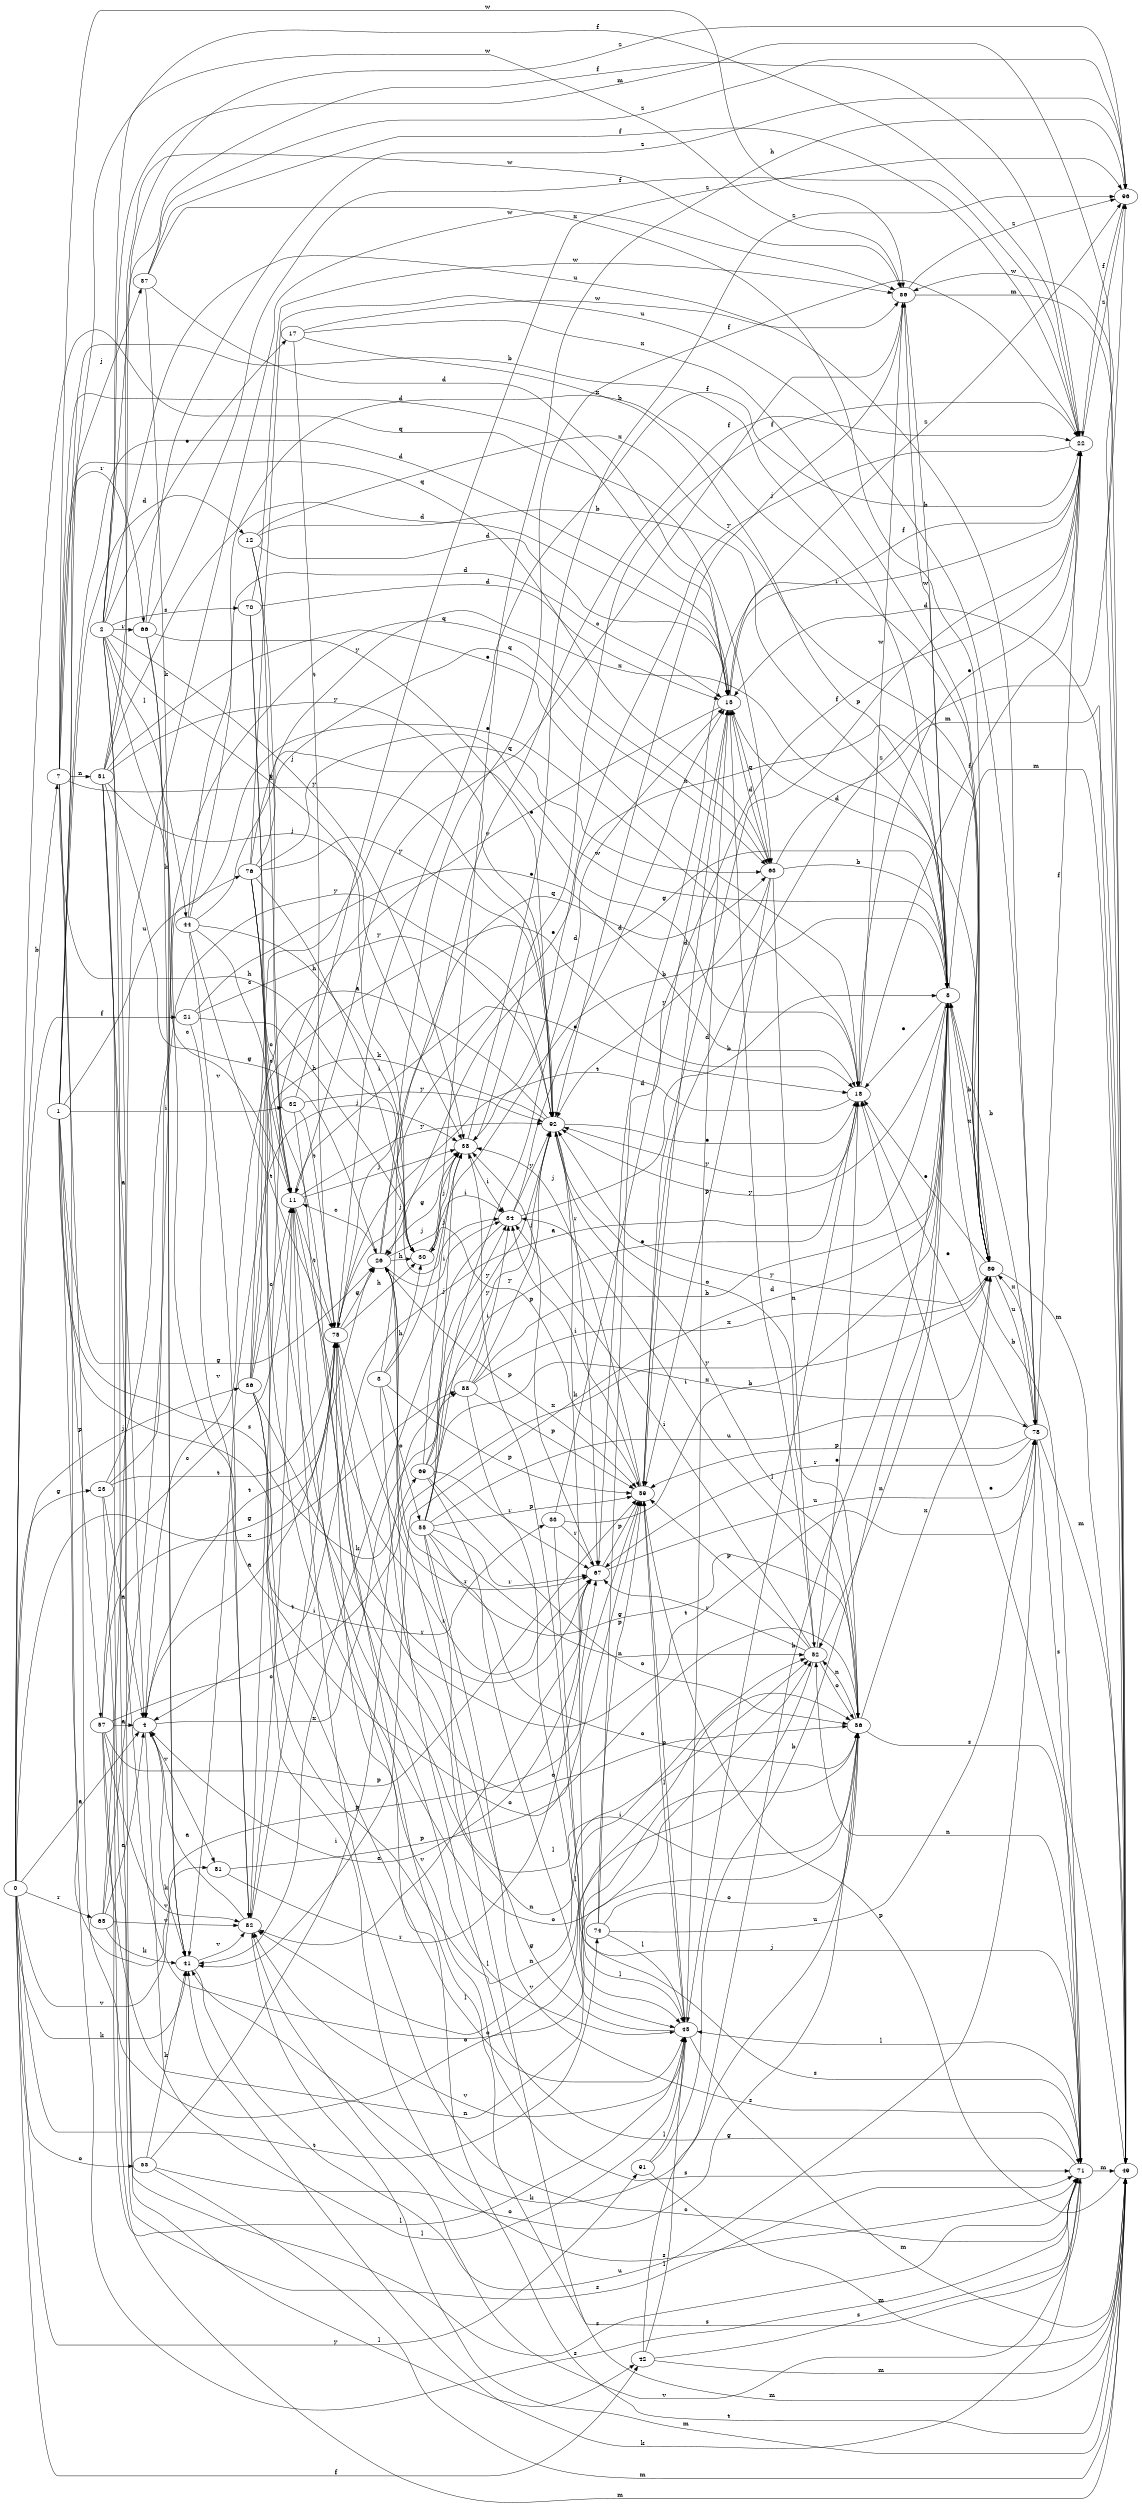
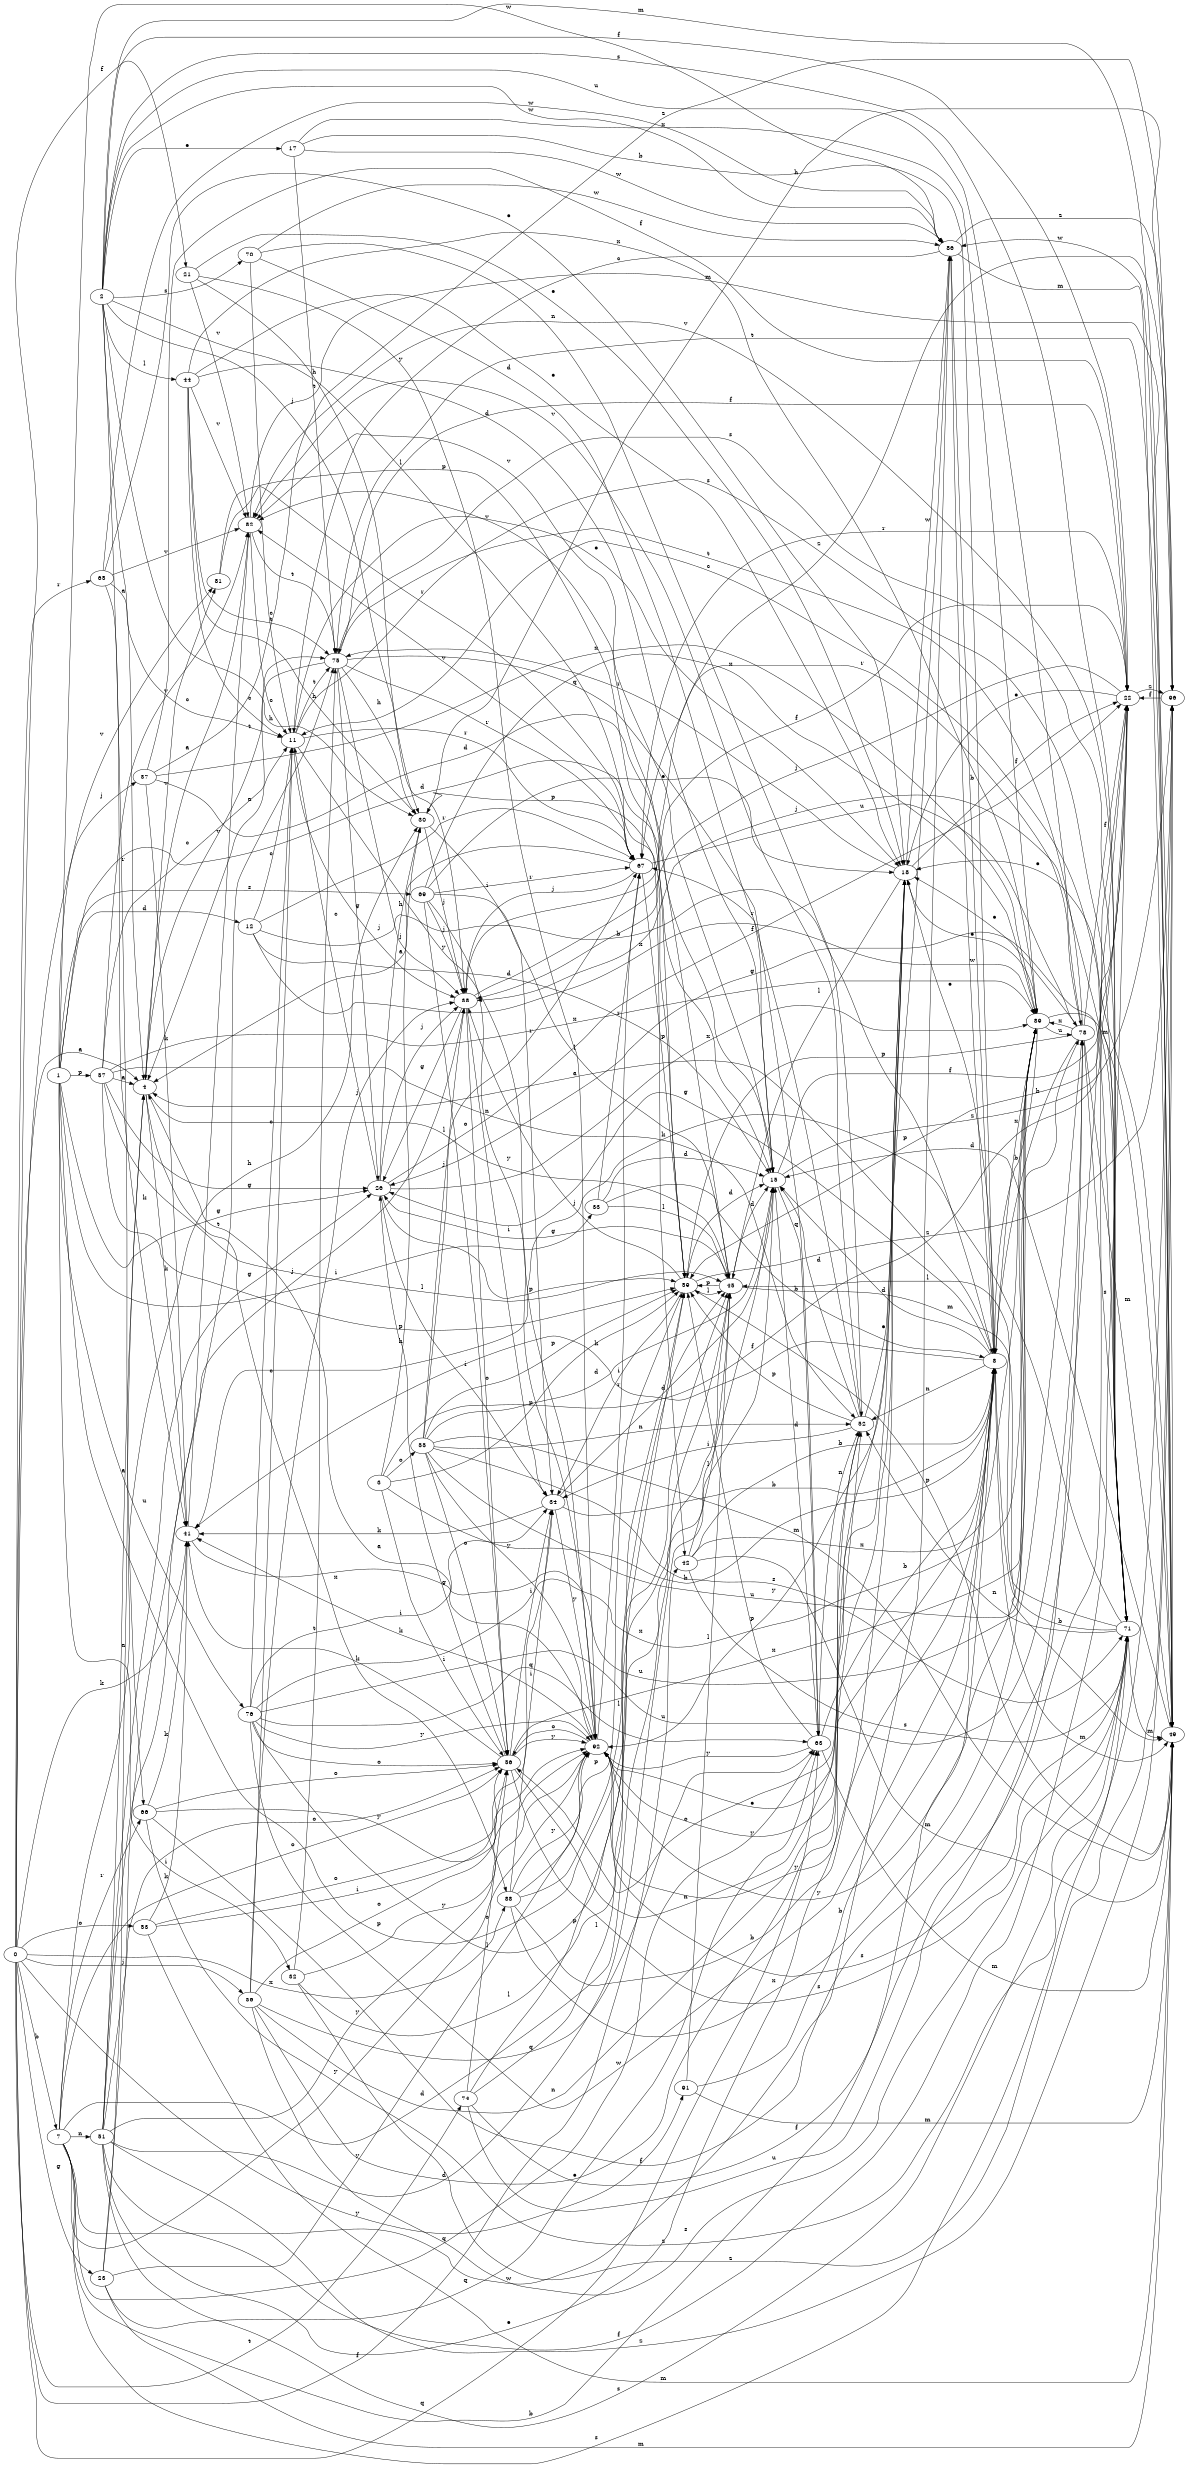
edge "18" -> "75": label "t" -> "r"
edge "38" -> "56": added, label "o"
edge "42" -> "89": added, label "x"
